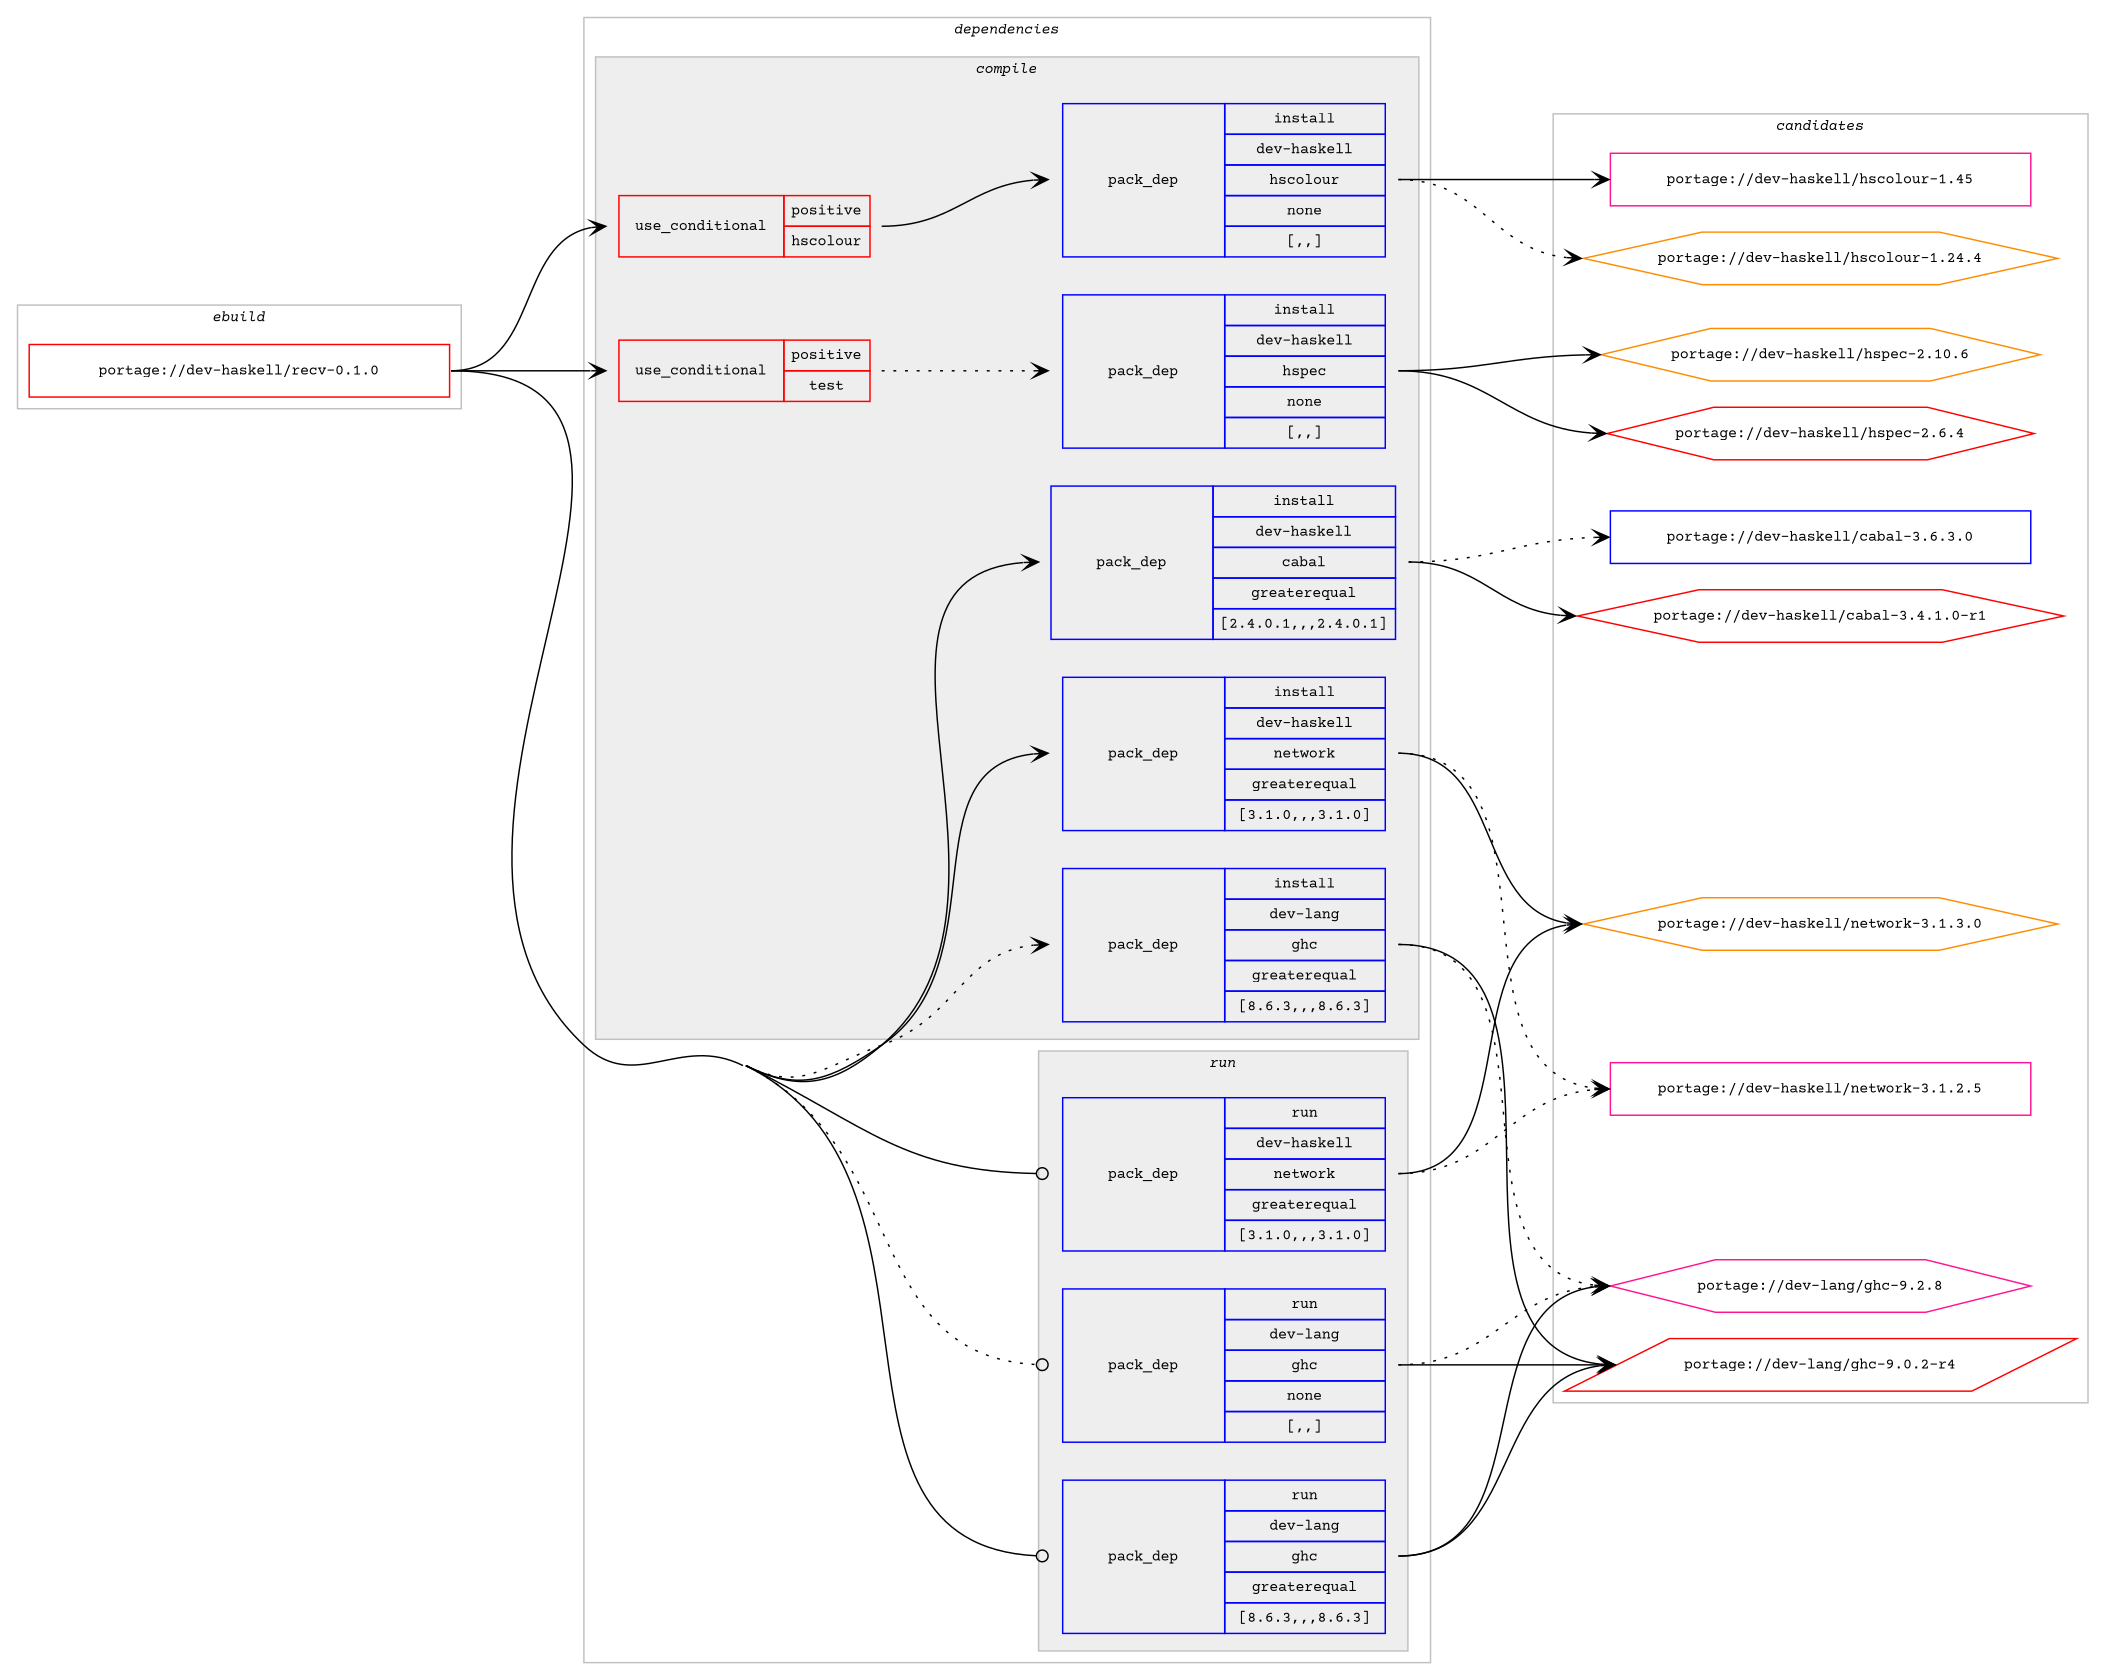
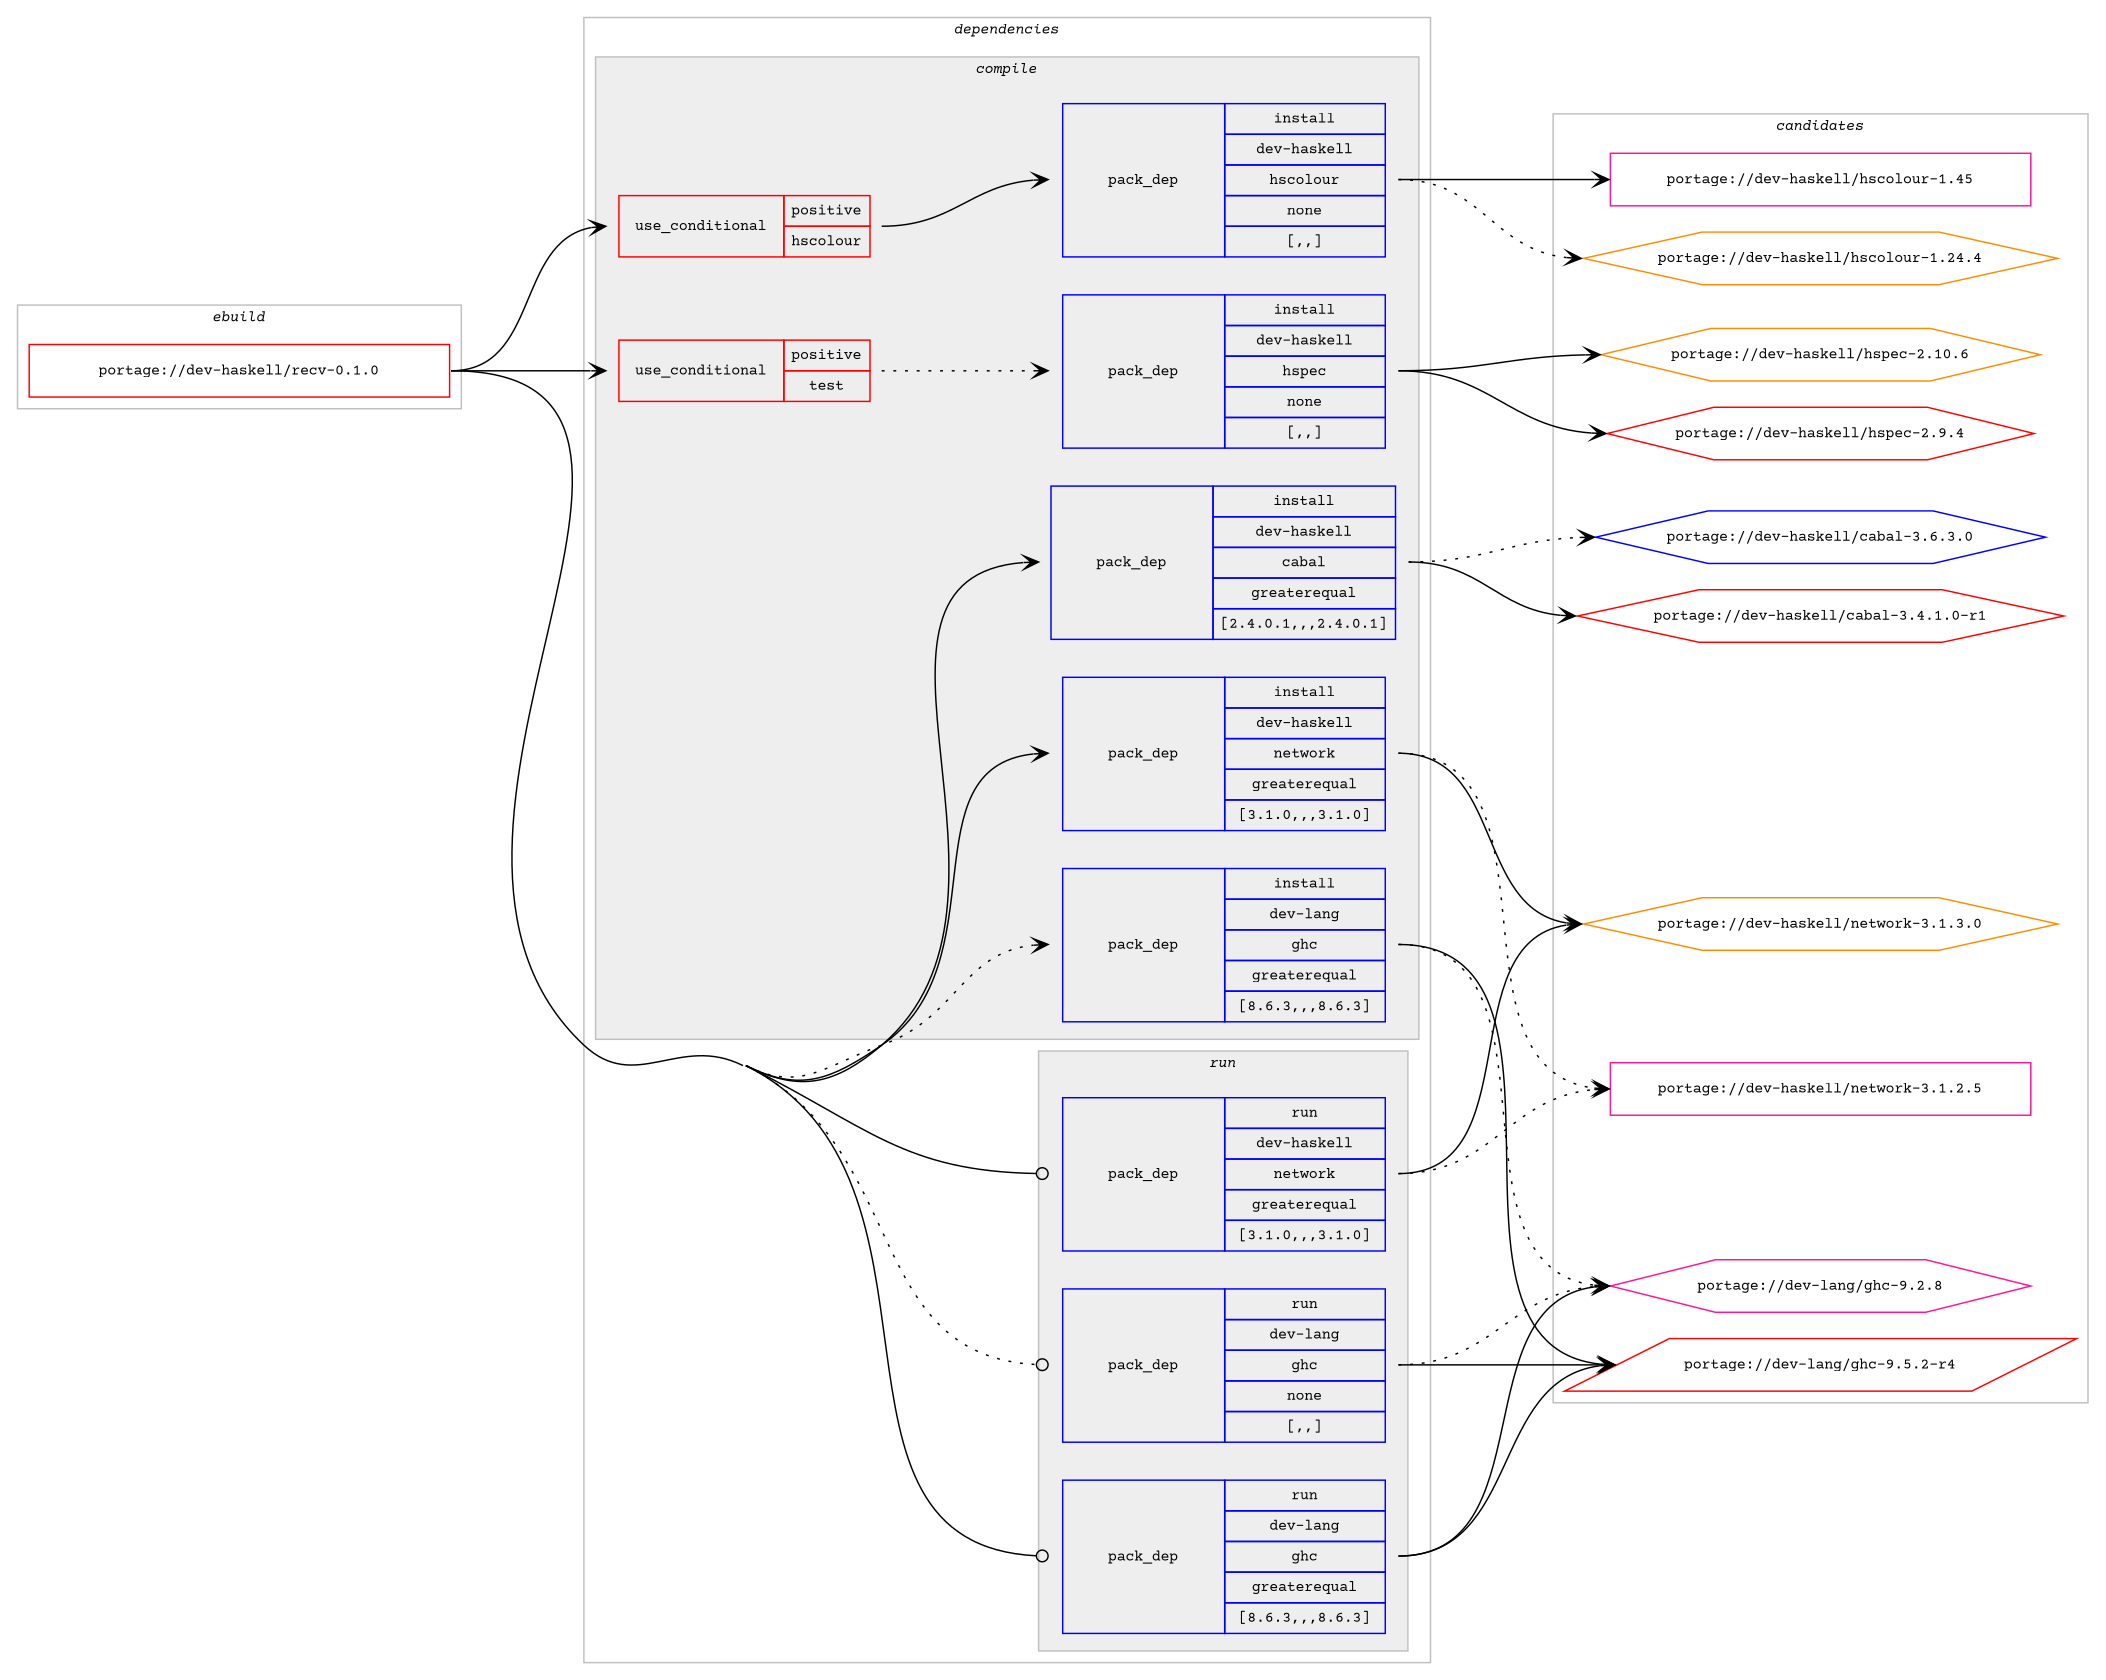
node "portage://dev-haskell/hspec-2.6.4": label "portage://dev-haskell/hspec-2.6.4" -> "portage://dev-haskell/hspec-2.9.4"
node "portage://dev-haskell/cabal-3.6.3.0": shape box -> hexagon
node "portage://dev-lang/ghc-9.0.2-r4": label "portage://dev-lang/ghc-9.0.2-r4" -> "portage://dev-lang/ghc-9.5.2-r4"
